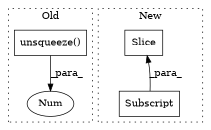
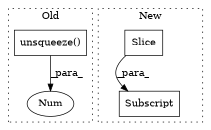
edge "Subscript" -> "Slice": reversed
